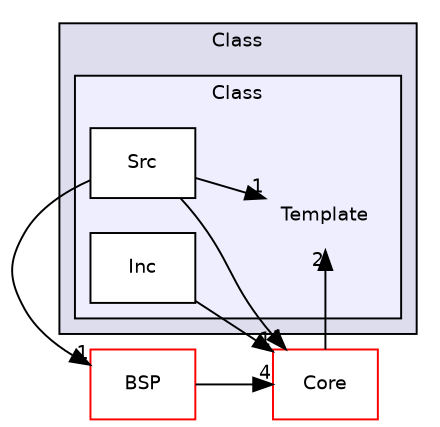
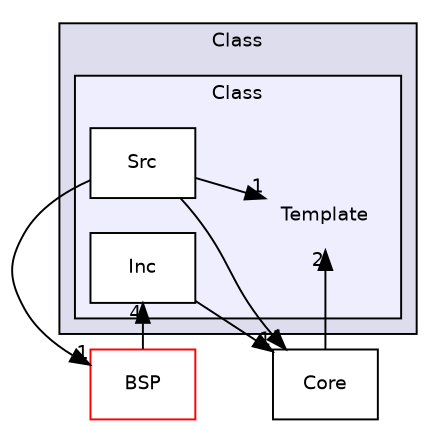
edge "BSP" -> "Core": now "BSP" -> "Inc"
node "Core": color red -> black
